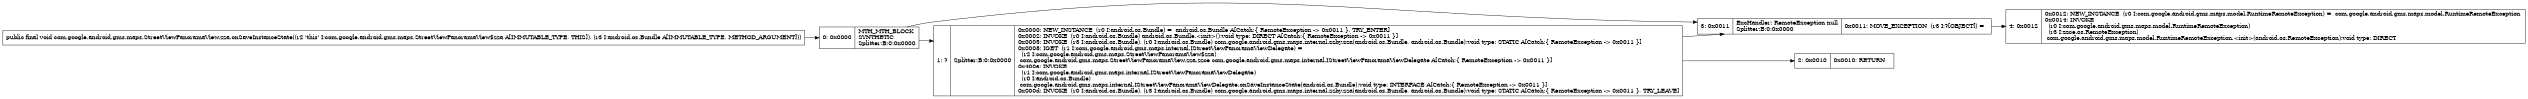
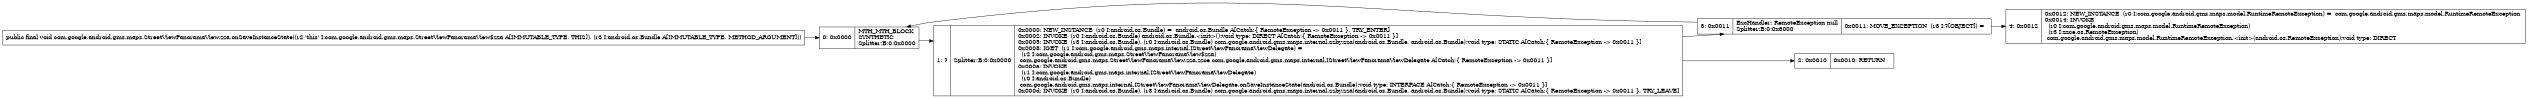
edge "0: 0x0000" -> "3: 0x0011": reversed
node "3: 0x0011": text "Splitter:B:0:0x0000" -> "Splitter:B:0:0x6000"
node "1: ?": text "0x400a: INVOKE" -> "0x000a: INVOKE"
